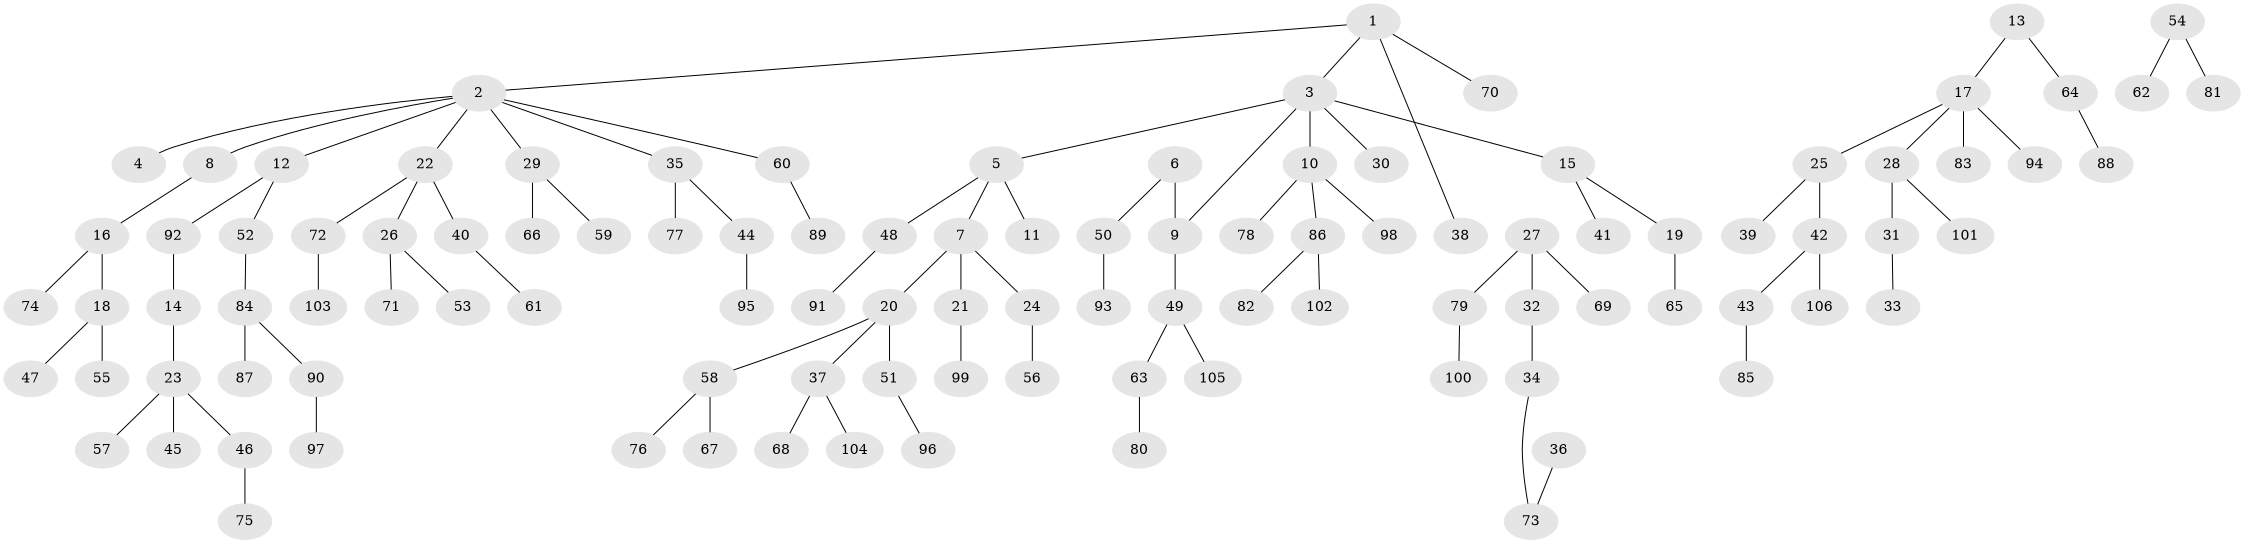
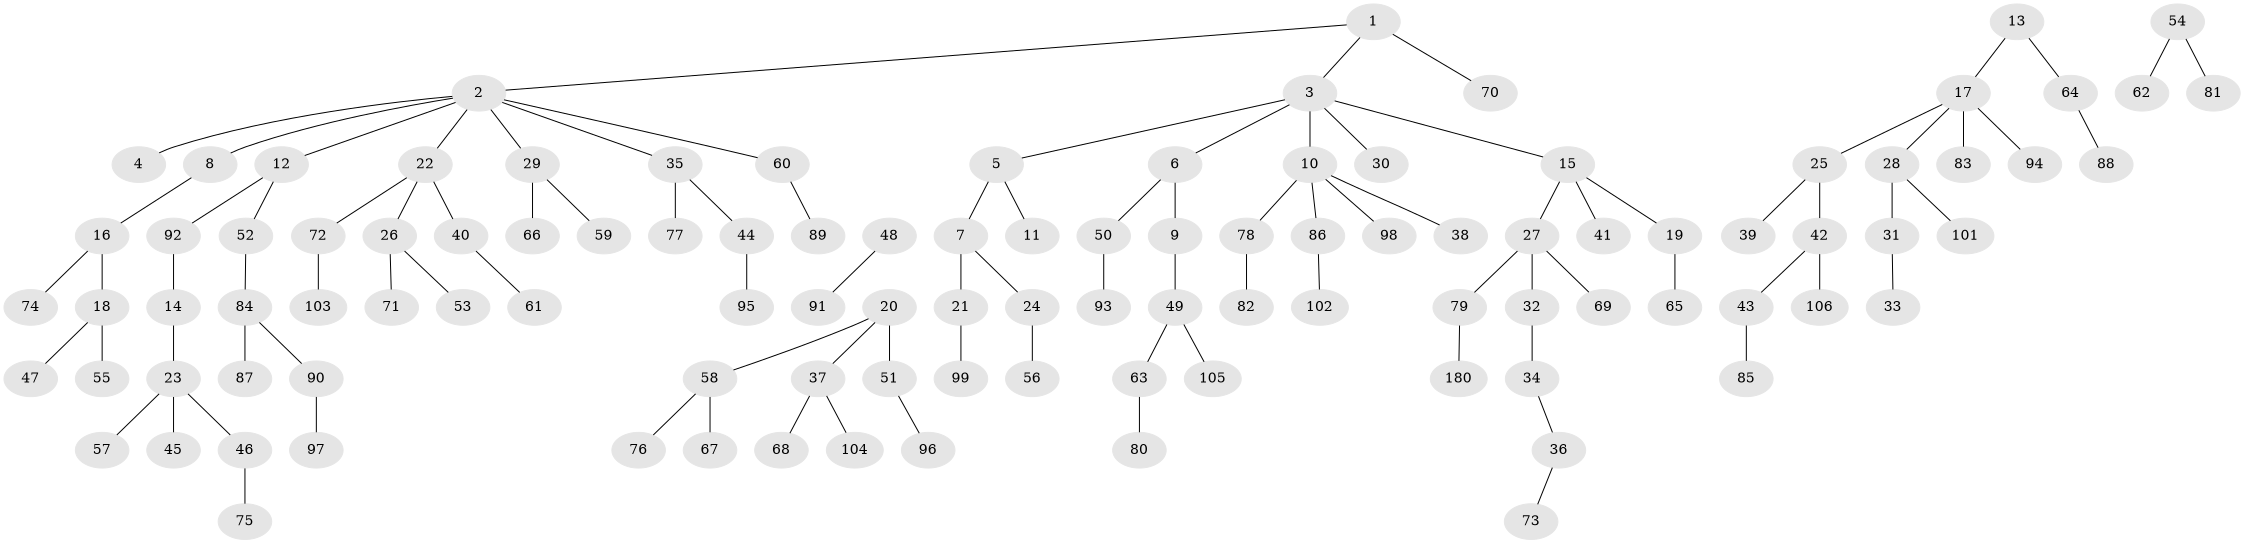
edge "1" -- "38": now "10" -- "38"
edge "3" -- "9": now "3" -- "6"
edge "5" -- "48": removed
edge "15" -- "27": added
edge "7" -- "20": removed
edge "86" -- "82": now "78" -- "82"
node "100": label "100" -> "180"
edge "34" -- "73": now "34" -- "36"
